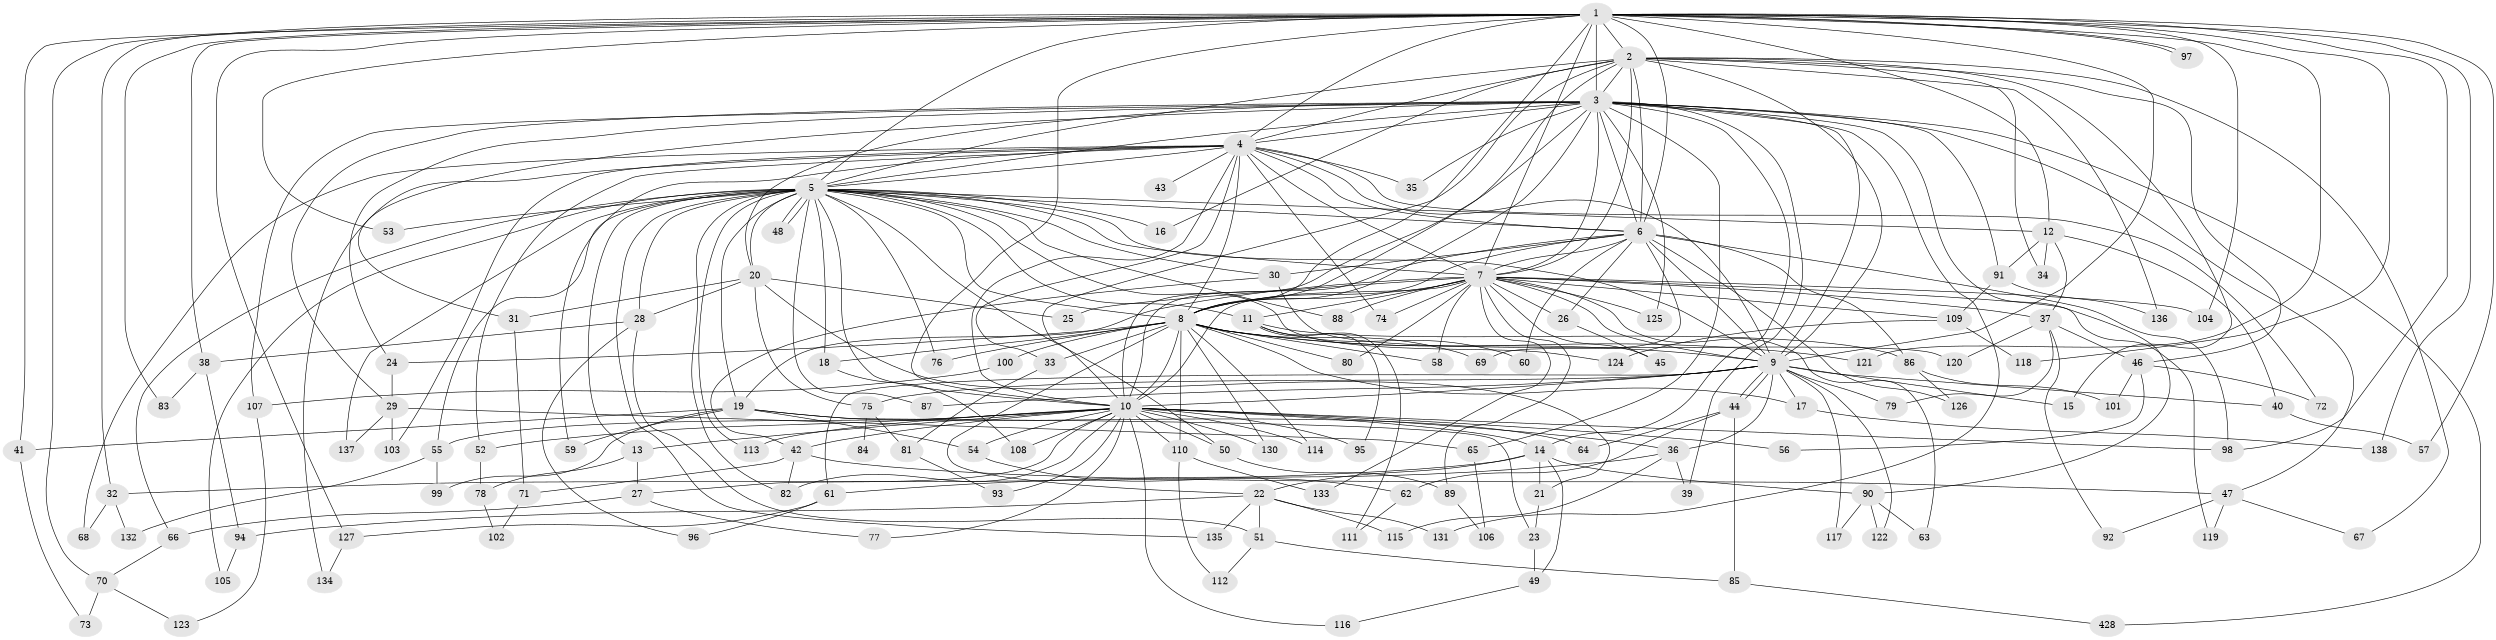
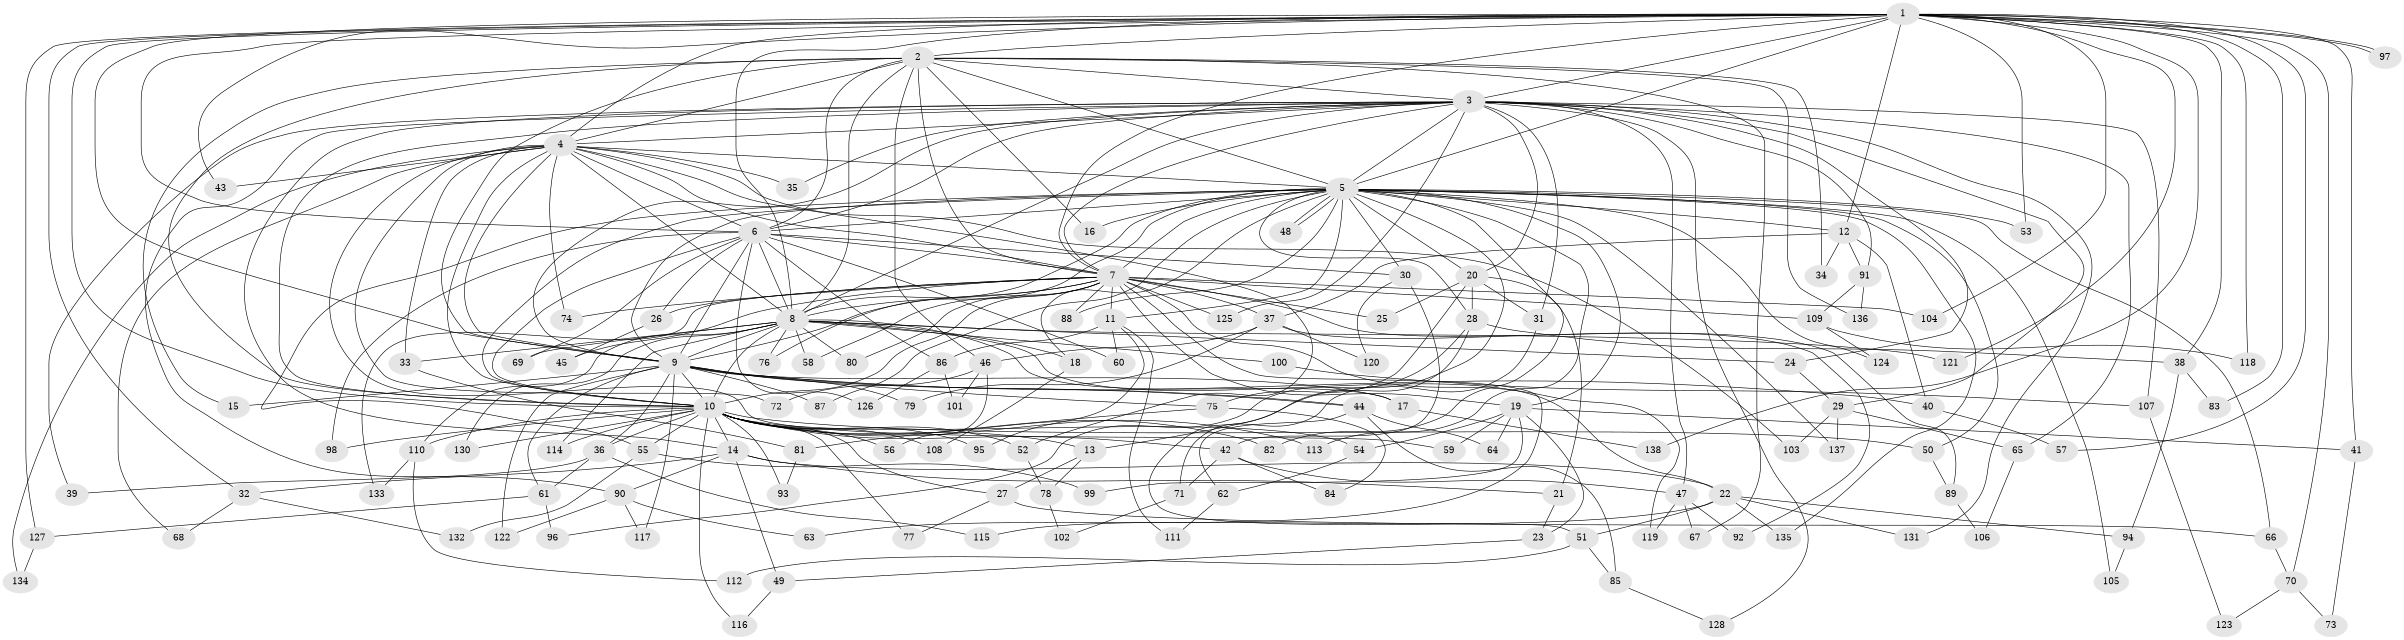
edge "1" -- "98": now "1" -- "43"
edge "42" -- "82": now "42" -- "84"
node "428": label "428" -> "128"
